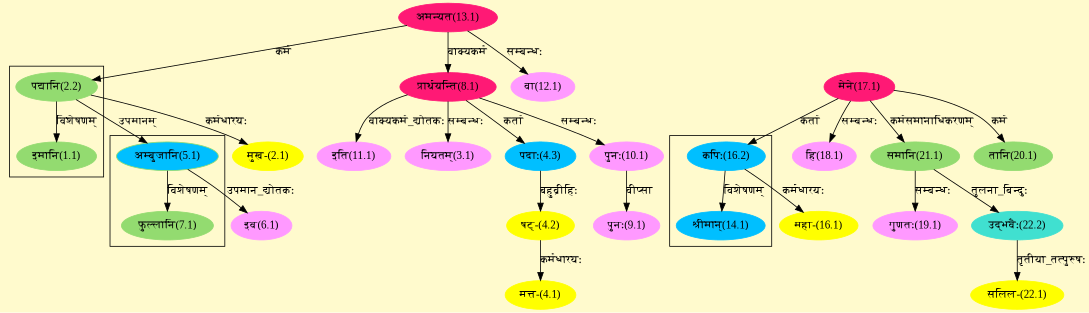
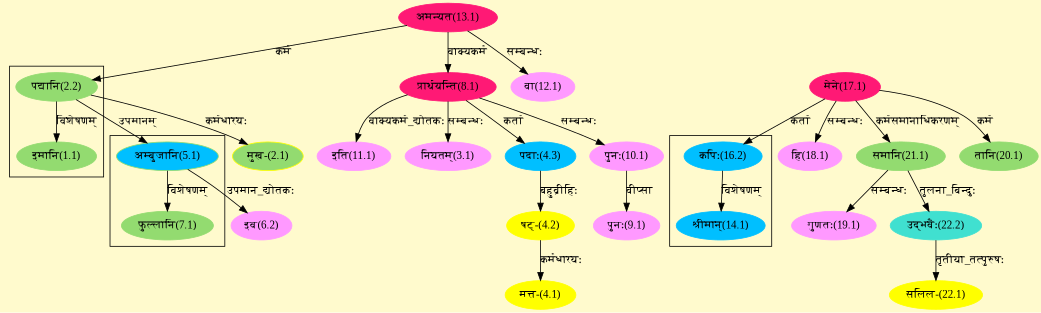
node "मुख-(2.1)": fillcolor #ffff00 -> #93db70
node "इव(6.1)": label "इव(6.1)" -> "इव(6.2)"
node "महा-(16.1)": removed
